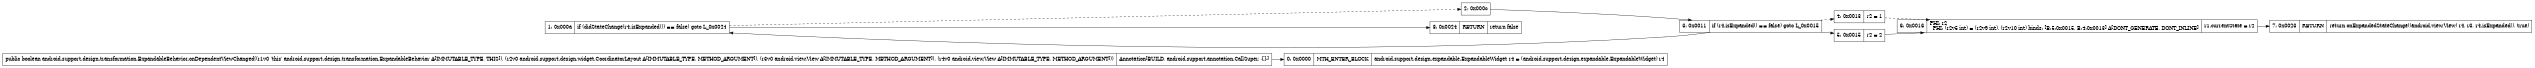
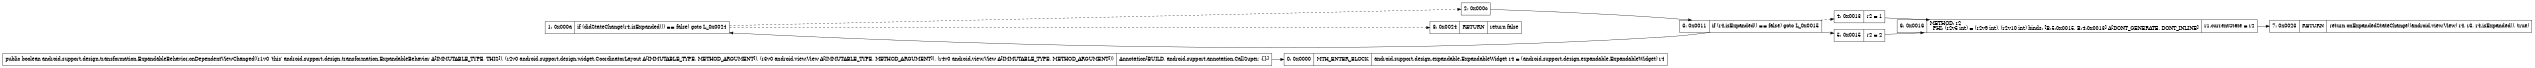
edge "4: 0x0013" -> "6: 0x0016": style dashed -> solid
node "6: 0x0016": text "PHI: r2" -> "METHOD: r2"
edge "1: 0x000a" -> "8: 0x0024": style solid -> dashed
